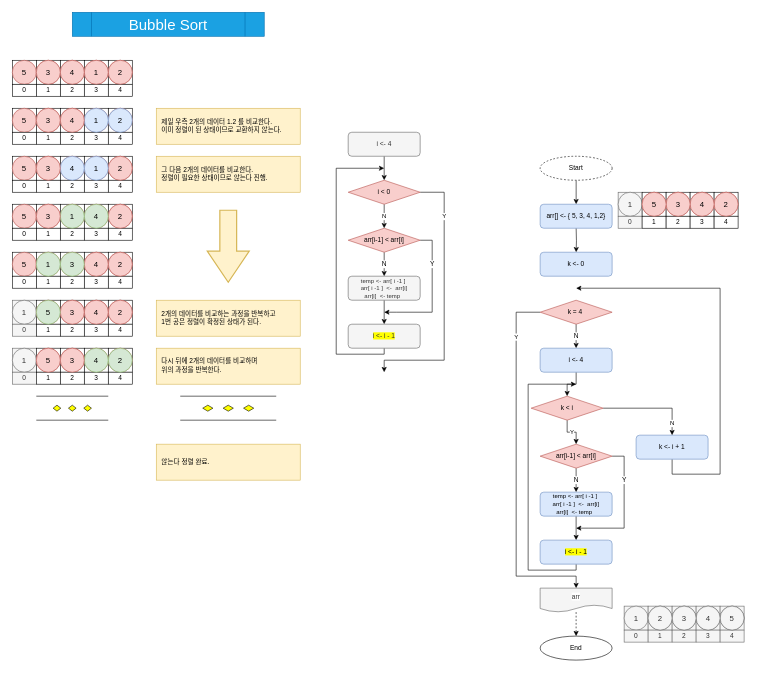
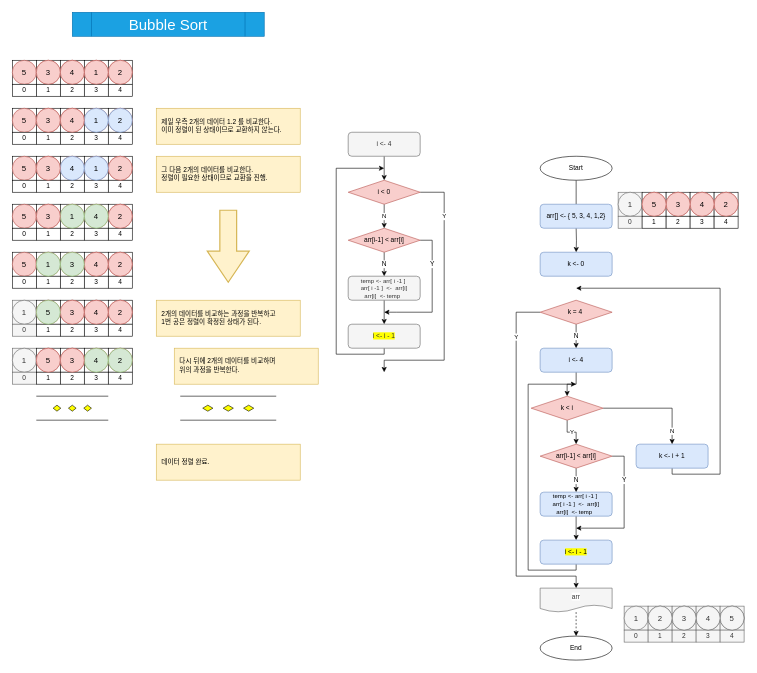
node "Start": style dashed -> solid
node "그 다음 2개의 데이터를 비교한다. 정렬이 필요한 상태이므로 않는다 진행.": label "그 다음 2개의 데이터를 비교한다. 정렬이 필요한 상태이므로 않는다 진행." -> "그 다음 2개의 데이터를 비교한다. 정렬이 필요한 상태이므로 교환을 진행."
edge "Start" -> "arr[] <- { 5, 3, 4, 1,2}": arrowhead classic -> none
node "다시 뒤에 2개의 데이터를 비교하며 위의 과정을 반복한다.": moved (228, 366) -> (246, 366)
node "k <- i + 1": moved (672, 447) -> (672, 456)
node "않는다 정렬 완료.": label "않는다 정렬 완료." -> "데이터 정렬 완료."
